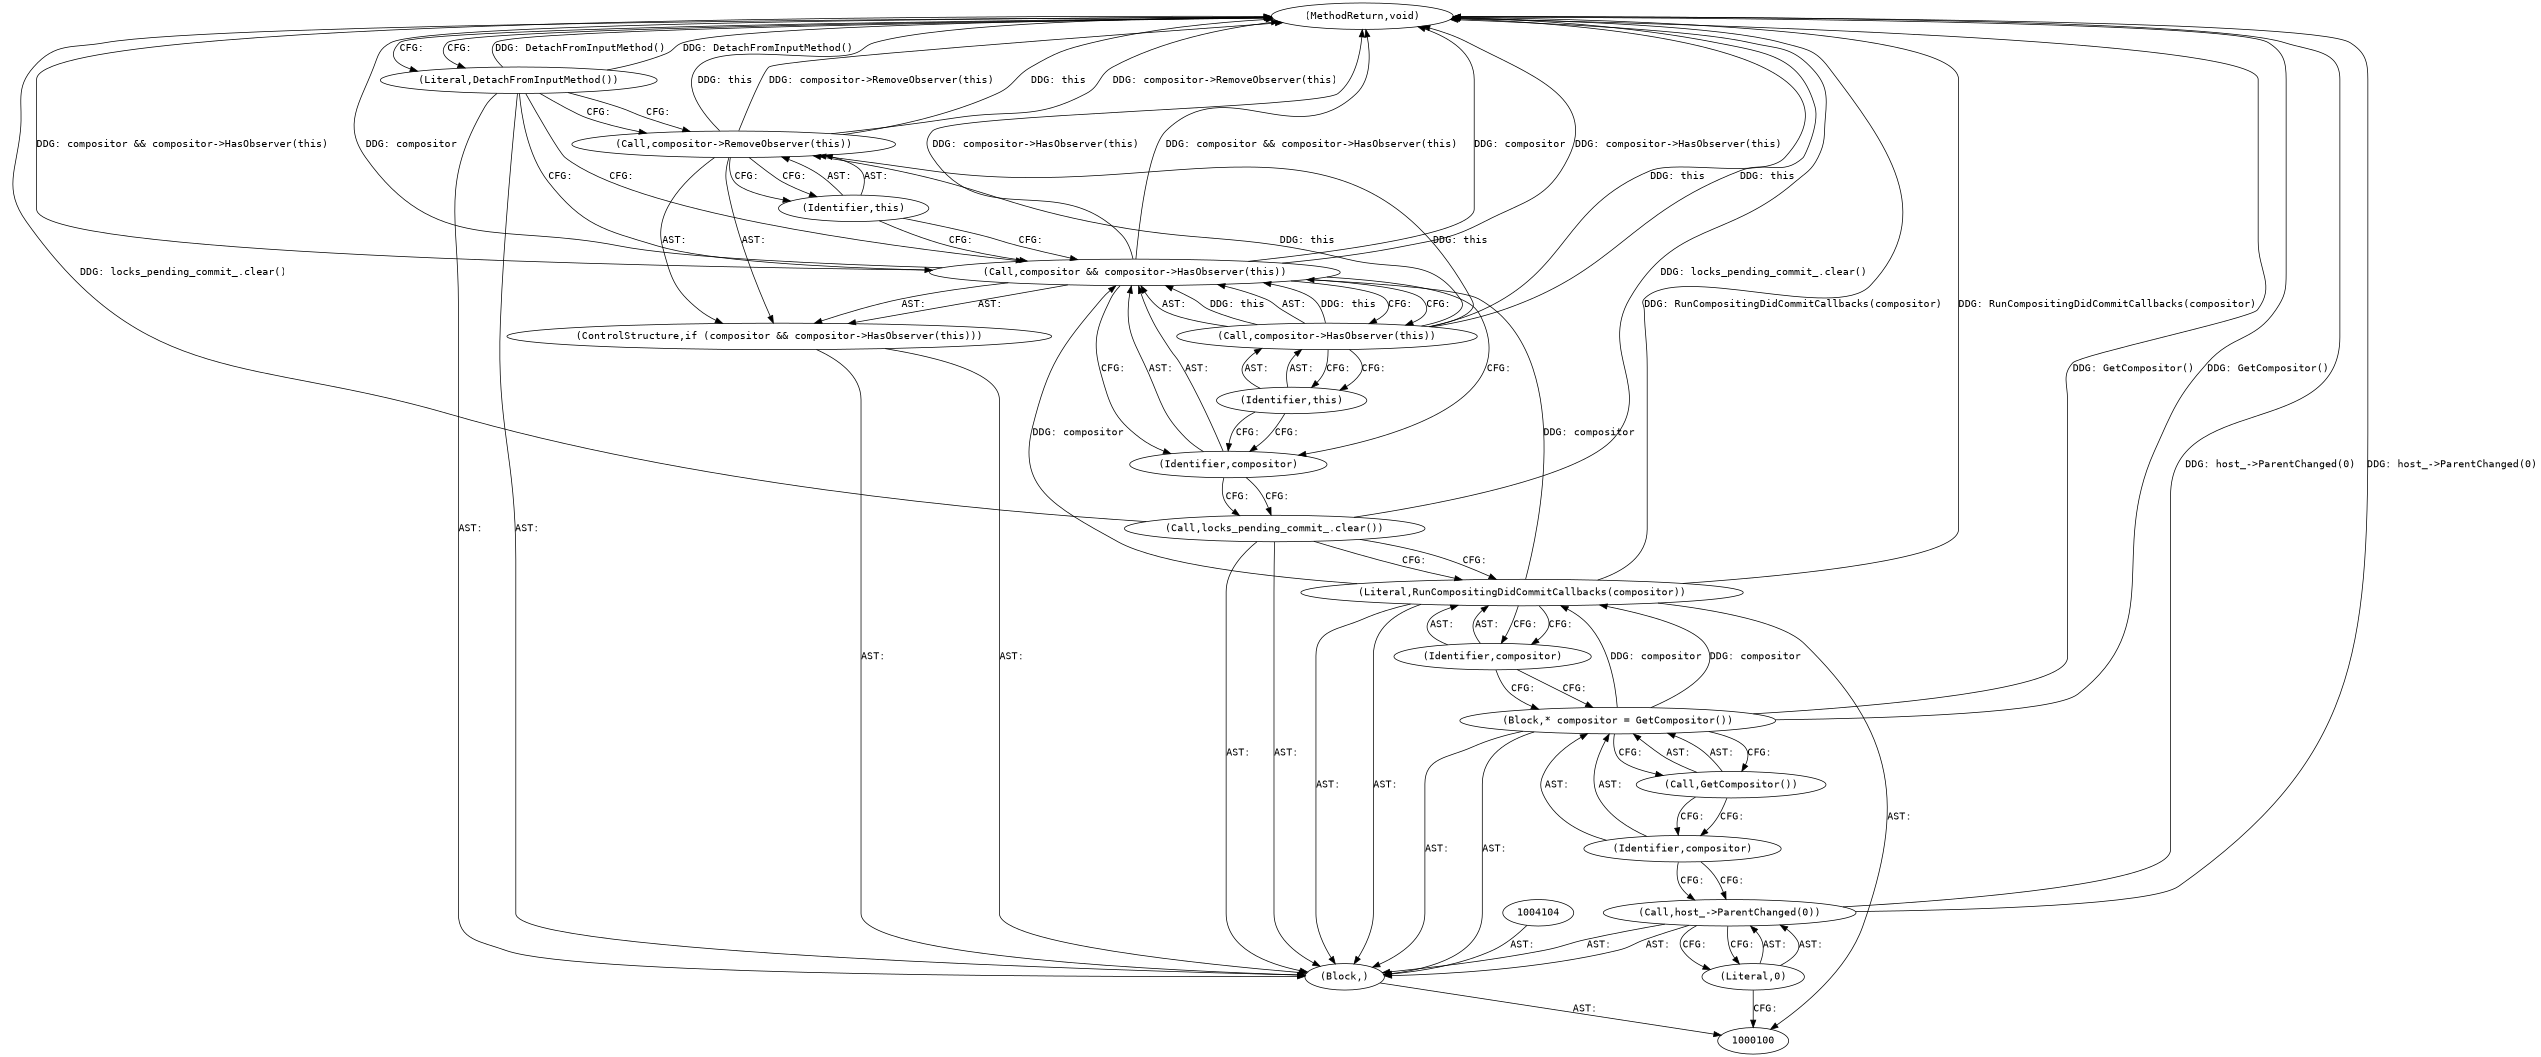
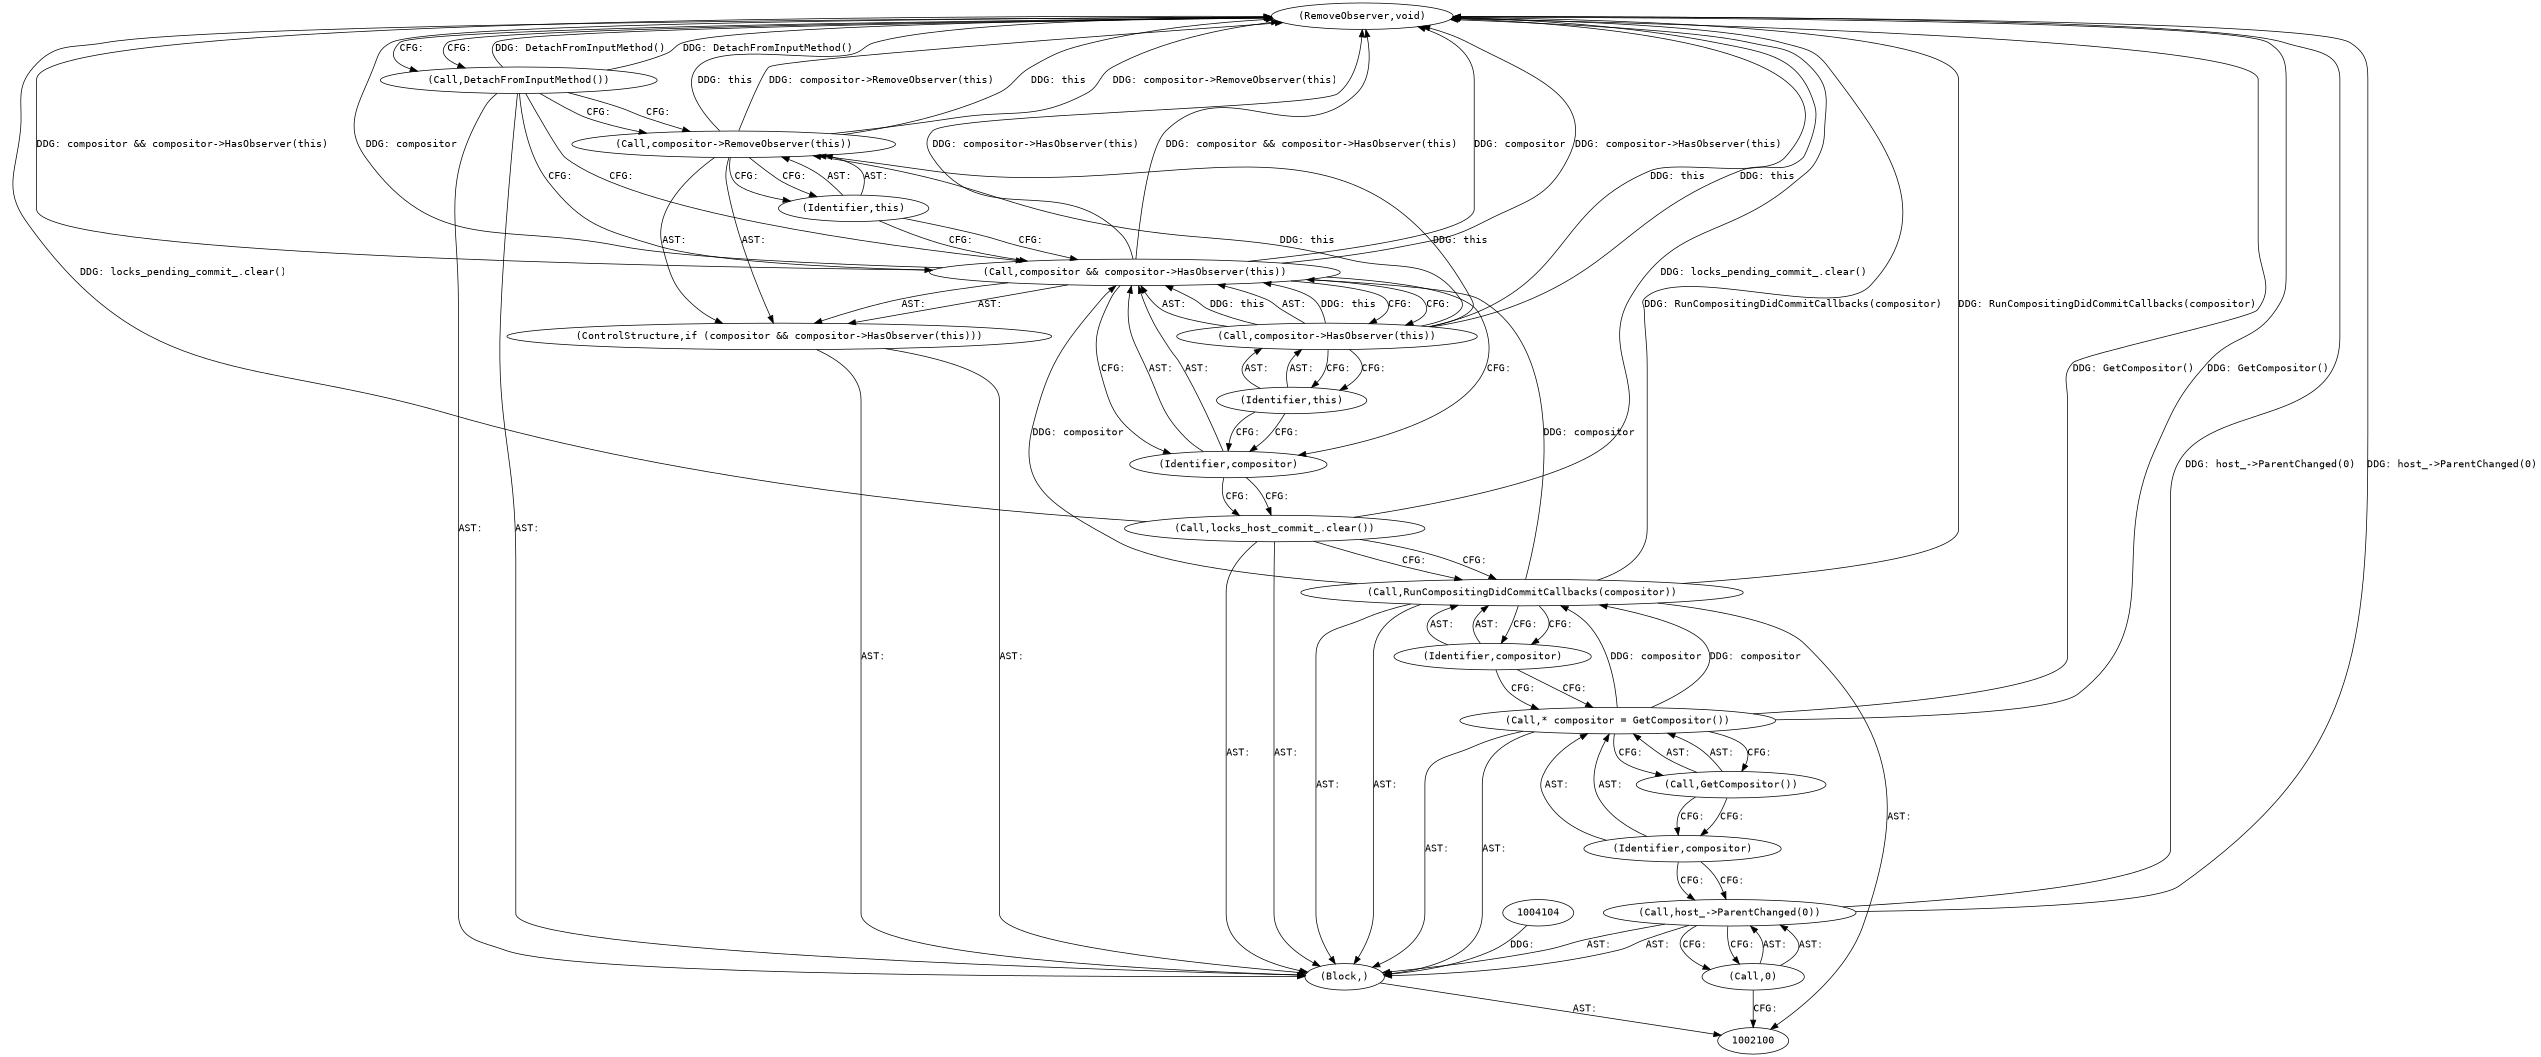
node "(MethodReturn,void)": label "(MethodReturn,void)" -> "(RemoveObserver,void)"
node "(Literal,DetachFromInputMethod())": label "(Literal,DetachFromInputMethod())" -> "(Call,DetachFromInputMethod())"
node "(Call,locks_pending_commit_.clear())": label "(Call,locks_pending_commit_.clear())" -> "(Call,locks_host_commit_.clear())"
node "(Literal,RunCompositingDidCommitCallbacks(compositor))": label "(Literal,RunCompositingDidCommitCallbacks(compositor))" -> "(Call,RunCompositingDidCommitCallbacks(compositor))"
node "(Block,* compositor = GetCompositor())": label "(Block,* compositor = GetCompositor())" -> "(Call,* compositor = GetCompositor())"
edge "1004104" -> "(Block,)": label "AST: " -> "DDG: "
node "(Literal,0)": label "(Literal,0)" -> "(Call,0)"
node "1000100": label "1000100" -> "1002100"
